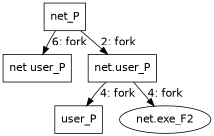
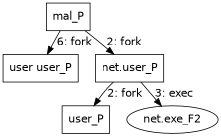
node "net_P": label "net_P" -> "mal_P"
node "net user_P": label "net user_P" -> "user user_P"
edge "net.user_P" -> "user_P": label "4: fork" -> "2: fork"
edge "net.user_P" -> "net.exe_F2": label "4: fork" -> "3: exec"
